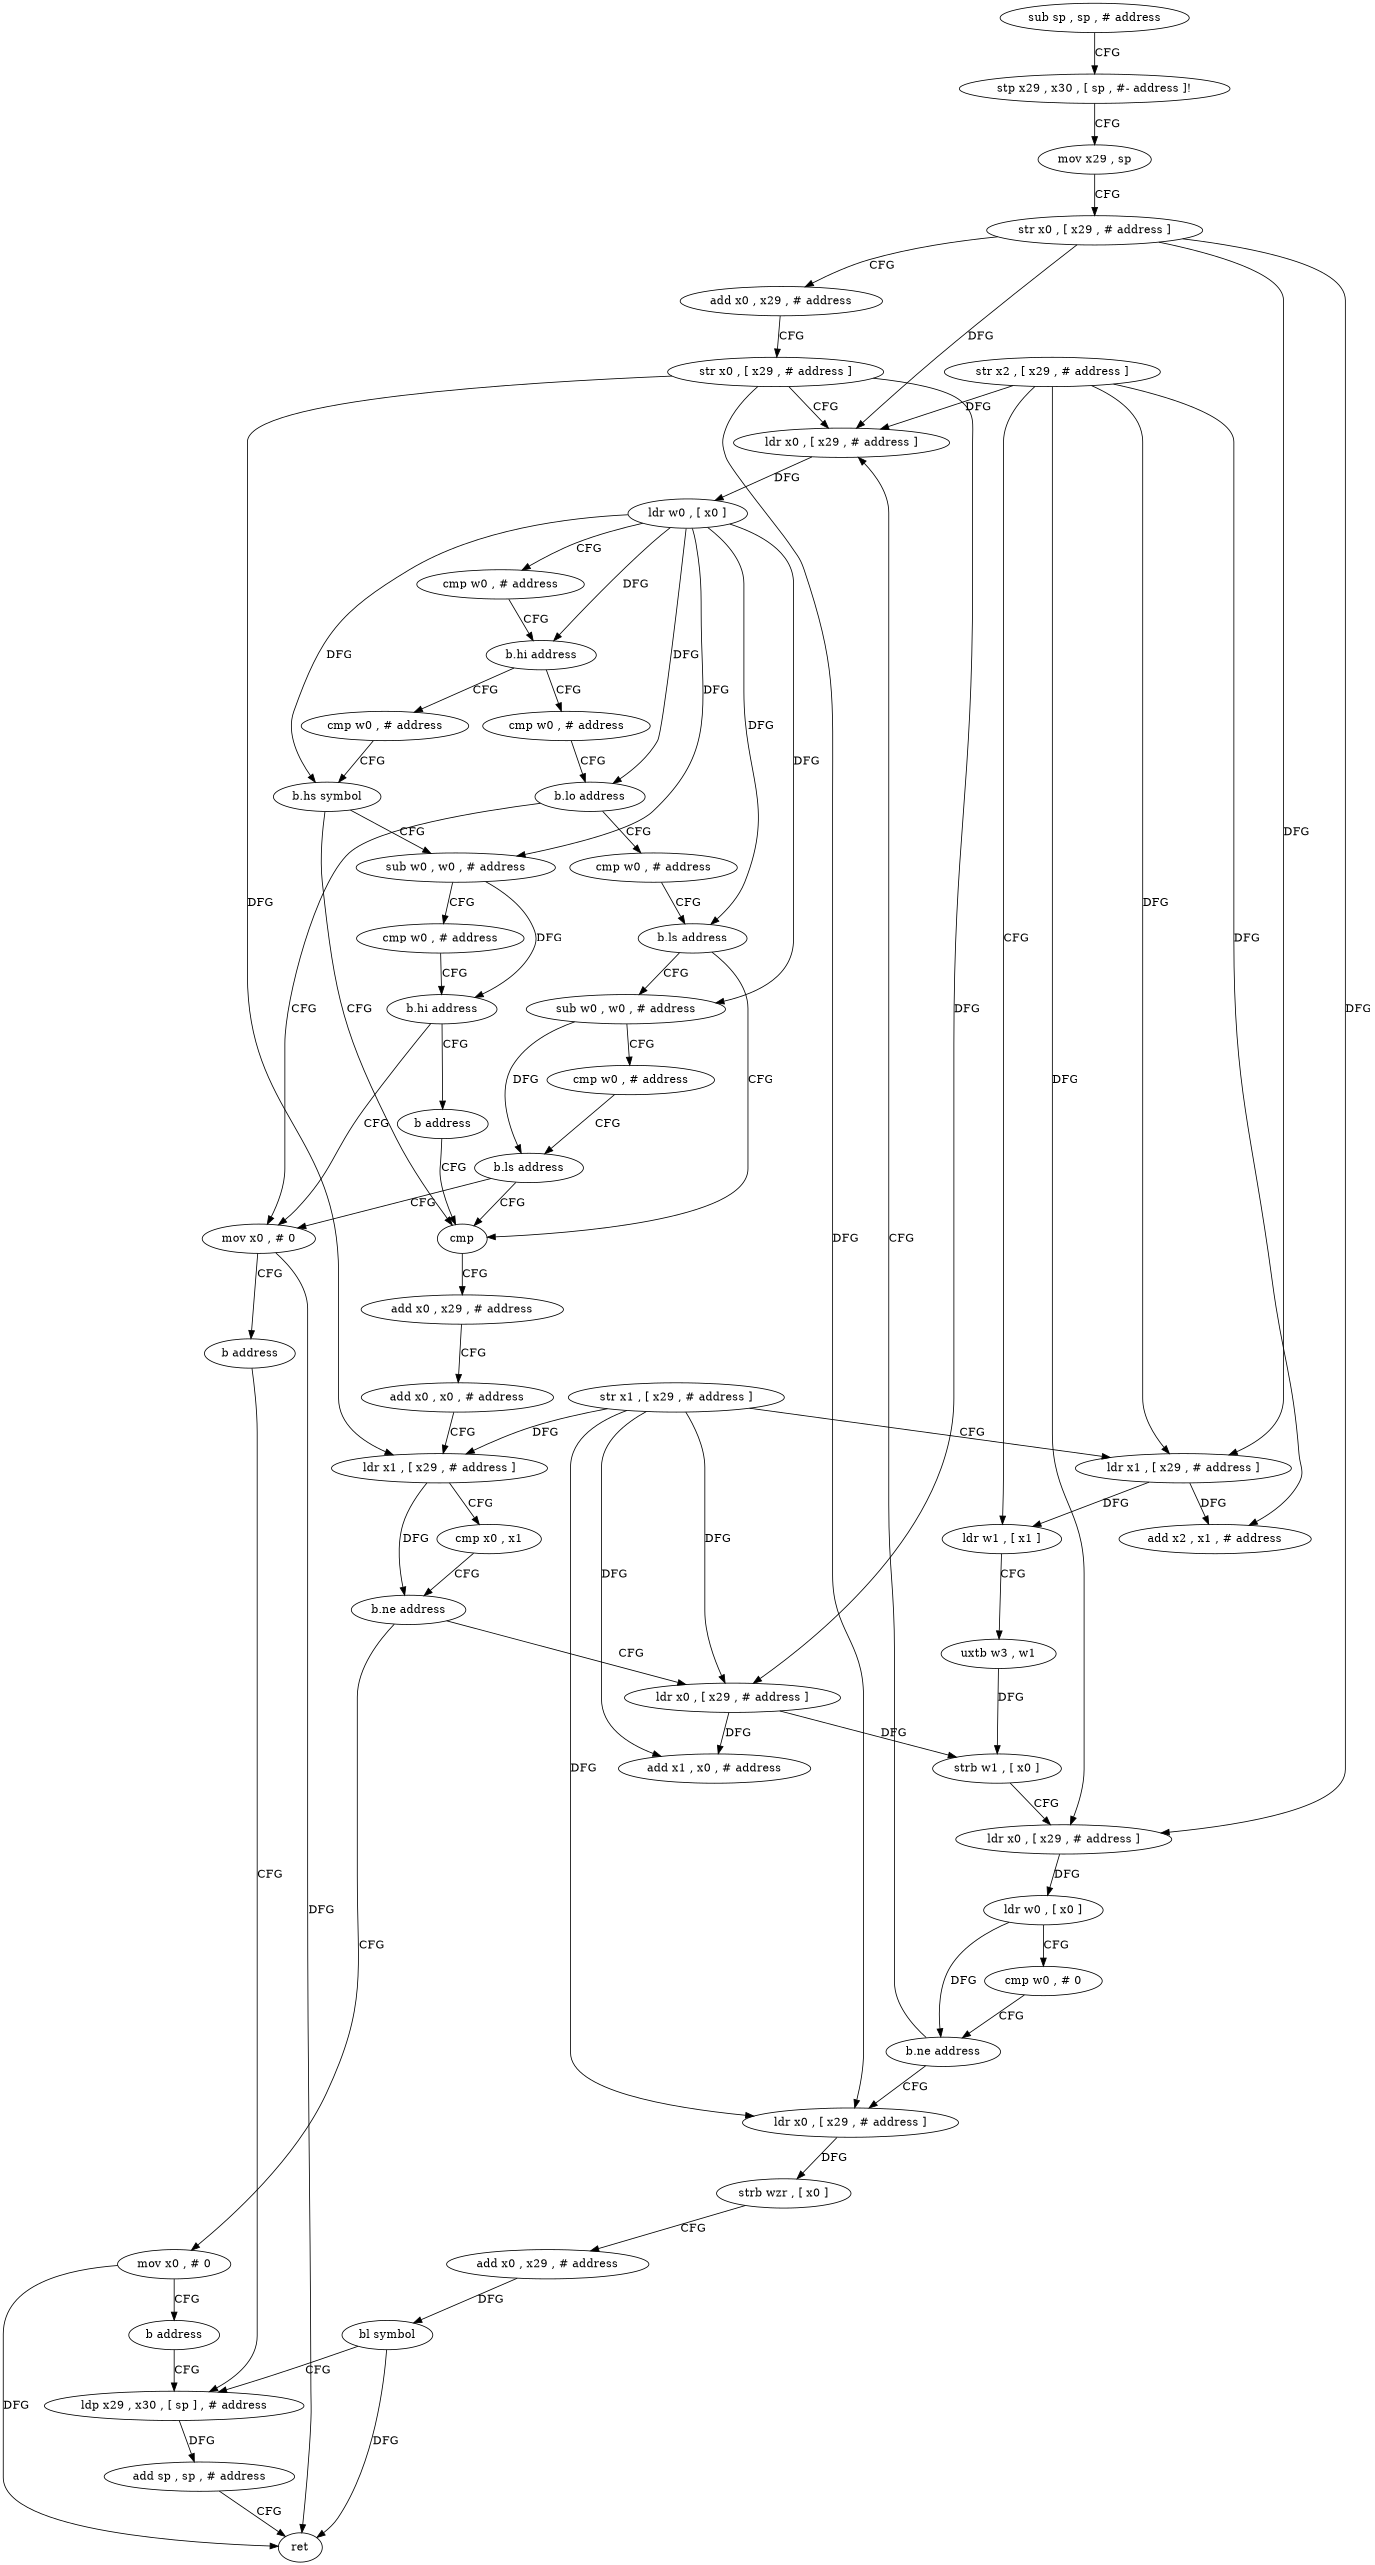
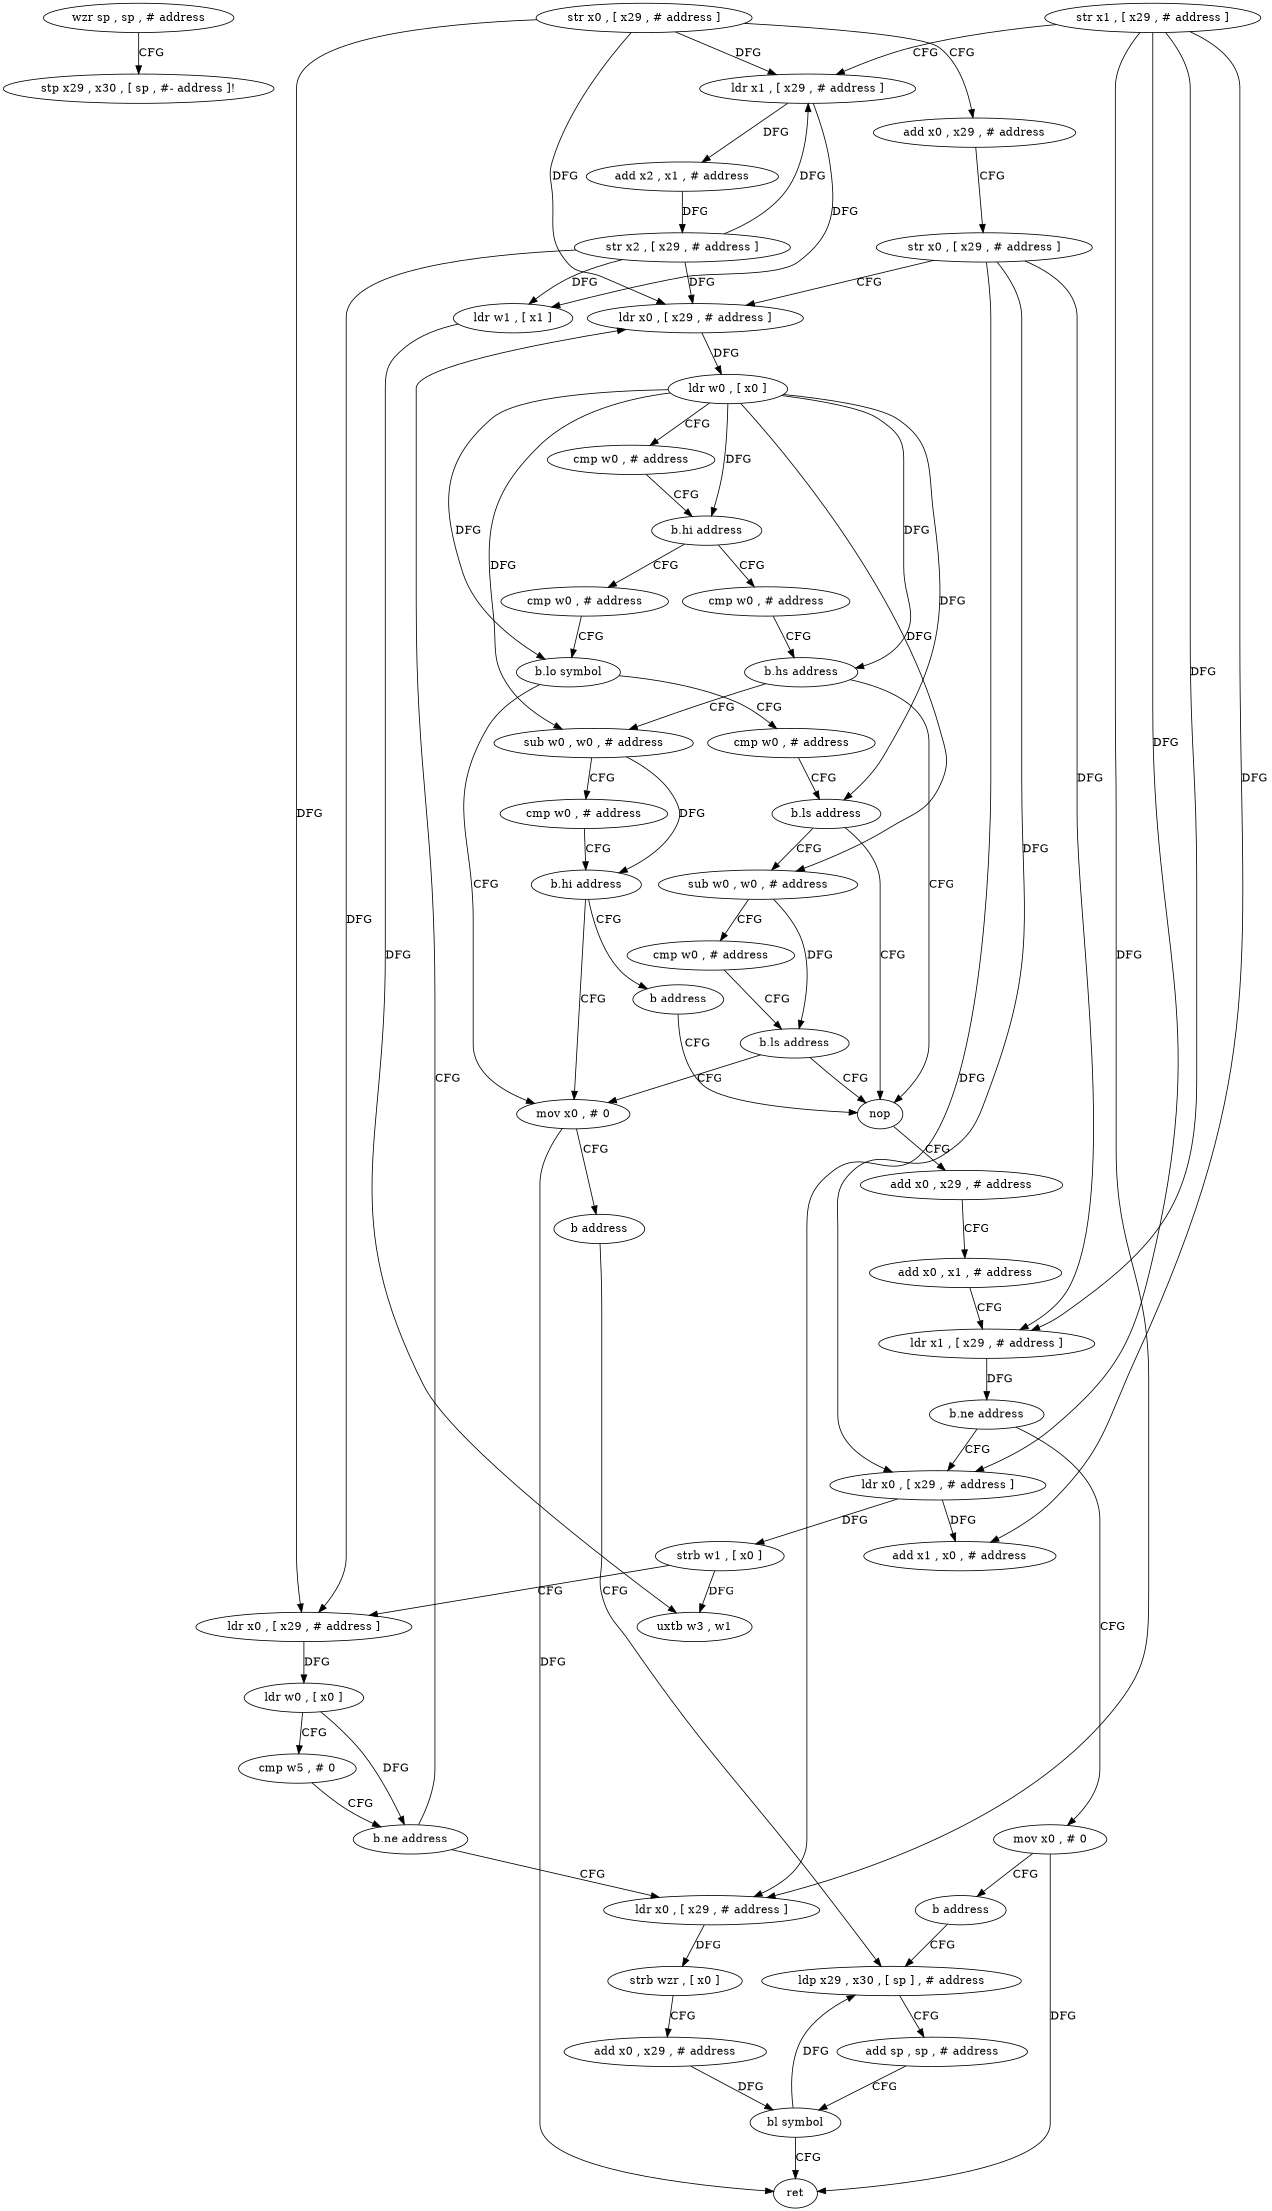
node "sub sp , sp , # address": label "sub sp , sp , # address" -> "wzr sp , sp , # address"
node "mov x29 , sp": removed
node "b.hs symbol": label "b.hs symbol" -> "b.hs address"
node "b.lo address": label "b.lo address" -> "b.lo symbol"
edge "str x2 , [ x29 , # address ]" -> "add x2 , x1 , # address": reversed
edge "str x2 , [ x29 , # address ]" -> "ldr w1 , [ x1 ]": label "CFG" -> "DFG"
node "cmp": label "cmp" -> "nop"
node "add x0 , x0 , # address": label "add x0 , x0 , # address" -> "add x0 , x1 , # address"
node "cmp x0 , x1": removed
edge "ldr w1 , [ x1 ]" -> "uxtb w3 , w1": label "CFG" -> "DFG"
edge "uxtb w3 , w1" -> "strb w1 , [ x0 ]": reversed
node "cmp w0 , # 0": label "cmp w0 , # 0" -> "cmp w5 , # 0"
edge "bl symbol" -> "ldp x29 , x30 , [ sp ] , # address": label "CFG" -> "DFG"
edge "ldp x29 , x30 , [ sp ] , # address" -> "add sp , sp , # address": label "DFG" -> "CFG"
edge "bl symbol" -> "ret": label "DFG" -> "CFG"
edge "add sp , sp , # address" -> "ret": now "add sp , sp , # address" -> "bl symbol"
